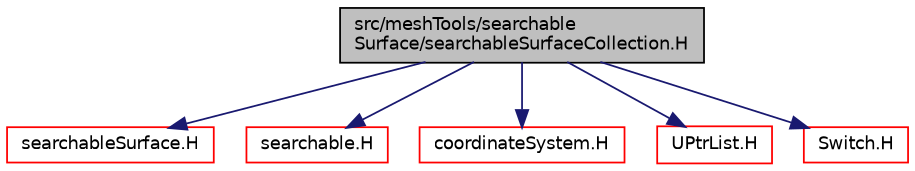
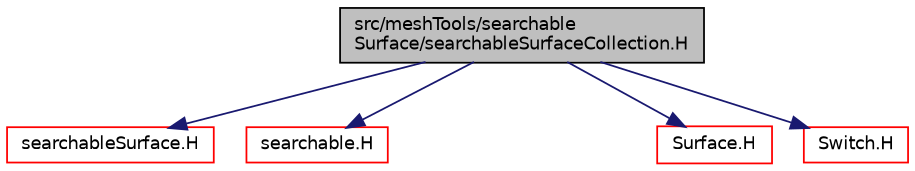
node "coordinateSystem.H": removed
node "UPtrList.H": label "UPtrList.H" -> "Surface.H"
